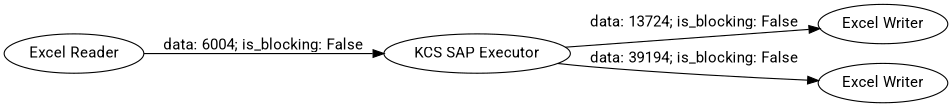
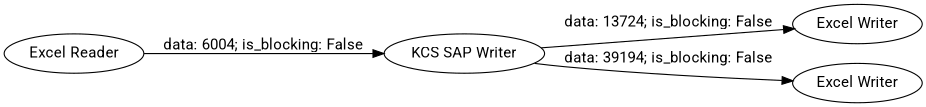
node "KCS SAP Executor": label "KCS SAP Executor" -> "KCS SAP Writer"
